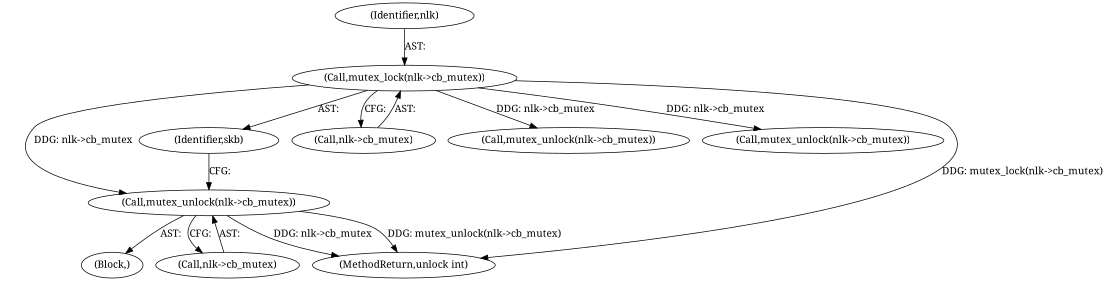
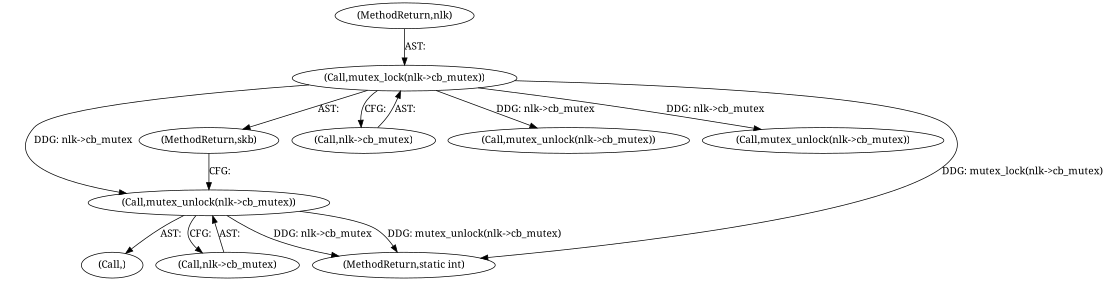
node "(Identifier,nlk)": label "(Identifier,nlk)" -> "(MethodReturn,nlk)"
node "(Identifier,skb)": label "(Identifier,skb)" -> "(MethodReturn,skb)"
node "(Block,)": label "(Block,)" -> "(Call,)"
node "(MethodReturn,unlock int)": label "(MethodReturn,unlock int)" -> "(MethodReturn,static int)"
